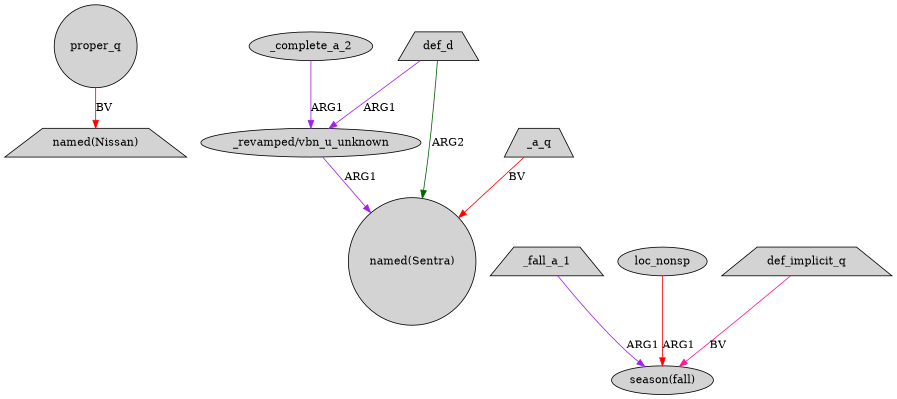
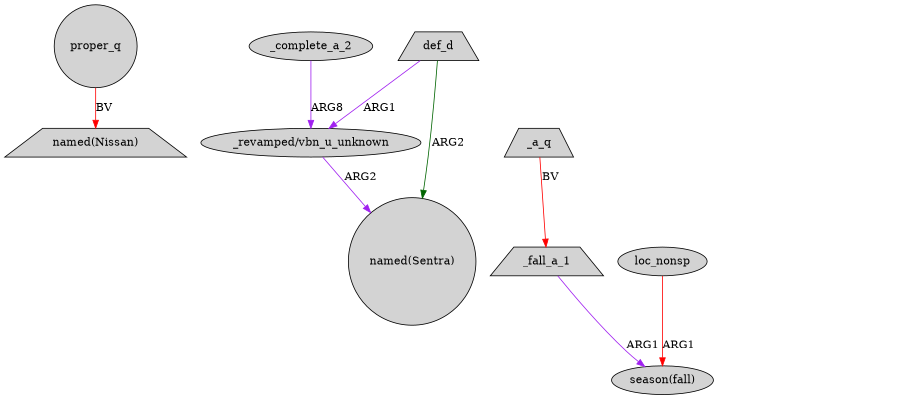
edge "_complete_a_2" -> "_revamped/vbn_u_unknown": label "ARG1" -> "ARG8"
edge "_revamped/vbn_u_unknown" -> "named(Sentra)": label "ARG1" -> "ARG2"
edge "_a_q" -> "named(Sentra)": now "_a_q" -> "_fall_a_1"
node "def_implicit_q": removed
